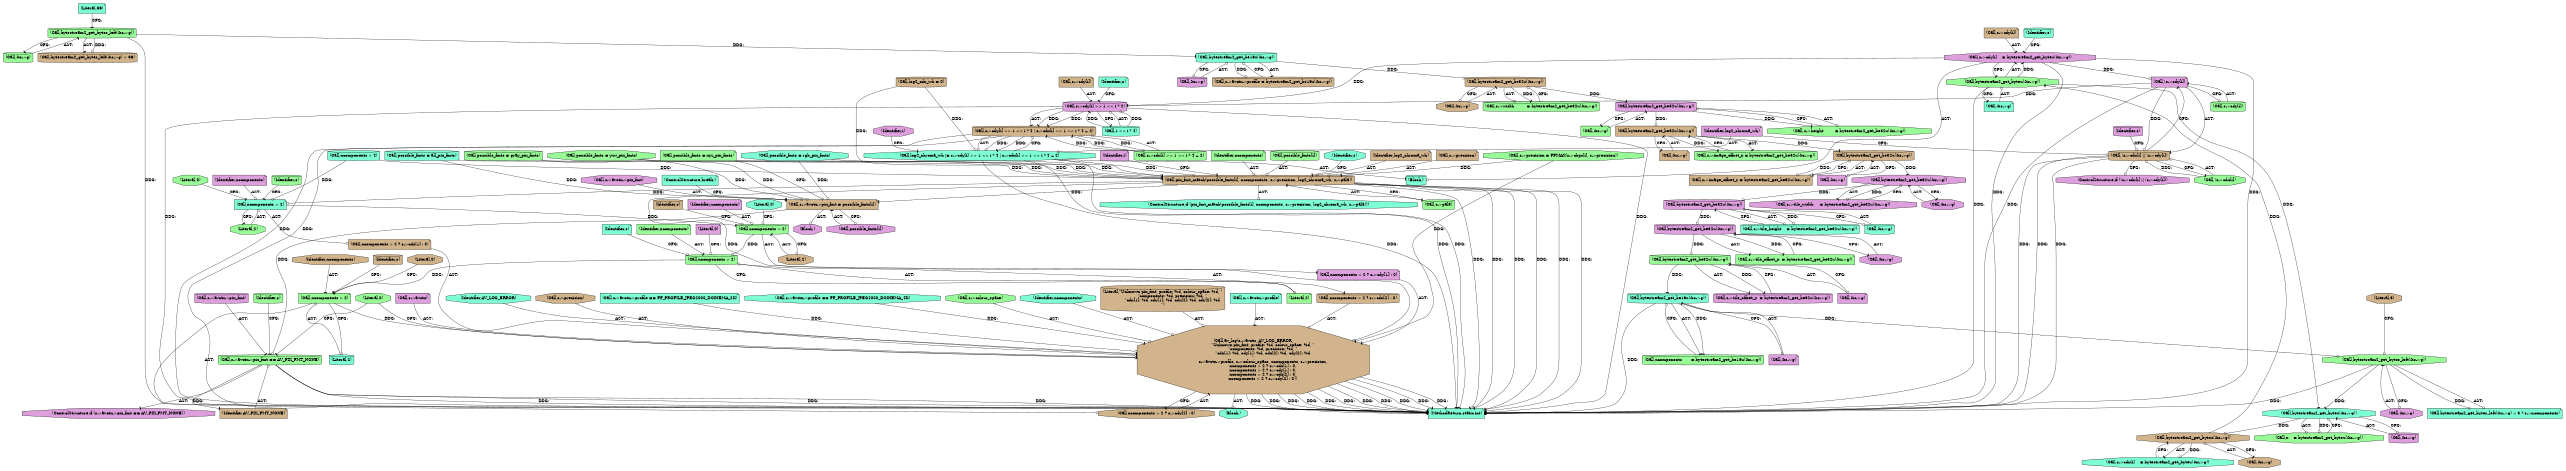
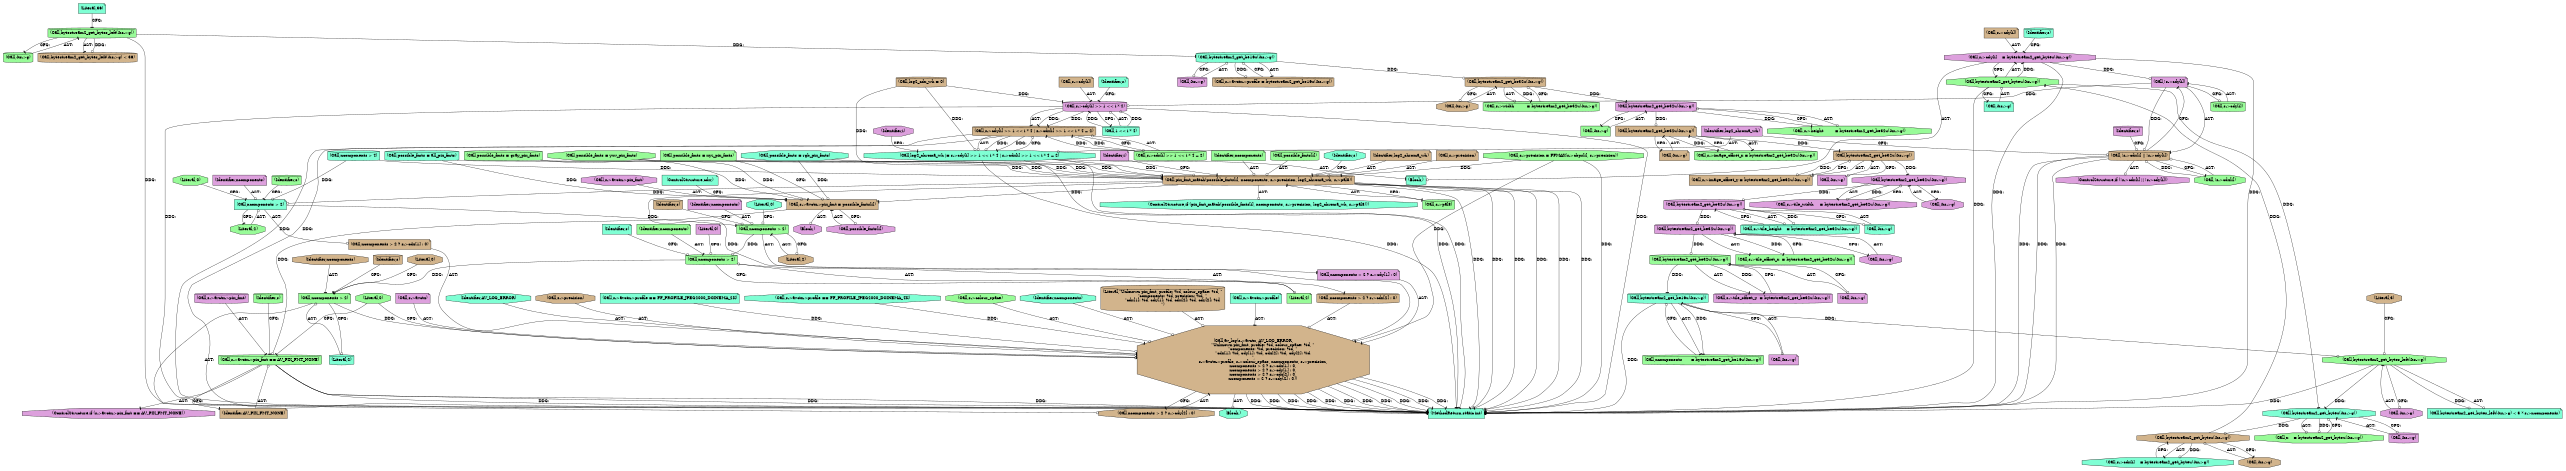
edge "(Call,s->cdy[i]    = bytestream2_get_byteu(&s->g))" -> "(Call,s->cdy[i] >> 1 << i * 4)": now "(Call,log2_cdx_wh = 0)" -> "(Call,s->cdy[i] >> 1 << i * 4)"
edge "(Call,s->cdy[i] >> 1 << i * 4 | s->cdx[i] >> 1 << i * 4 + 2)" -> "(Call,s->cdx[i] >> 1 << i * 4 + 2)": label "DDG: " -> "CFG: "
edge "(Call,possible_fmts = yuv_pix_fmts)" -> "(Call,s->avctx->pix_fmt = possible_fmts[i])": arrowhead odot -> tee
edge "(Call,!s->cdx[i] || !s->cdy[i])" -> "(ControlStructure,if (!s->cdx[i] || !s->cdy[i]))": label "CFG: " -> "AST: "
node "(ControlStructure,break;)": label "(ControlStructure,break;)" -> "(ControlStructure,cdx;)"
edge "(Call,s->avctx->pix_fmt == AV_PIX_FMT_NONE)" -> "(Identifier,AV_PIX_FMT_NONE)": label "DDG: " -> "CFG: "
edge "(Call,!s->cdy[i])" -> "(MethodReturn,static int)": now "(Call,s->precision = FFMAX(s->cbps[i], s->precision))" -> "(MethodReturn,static int)"
